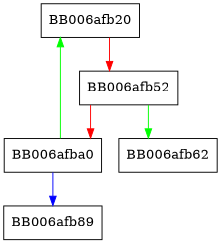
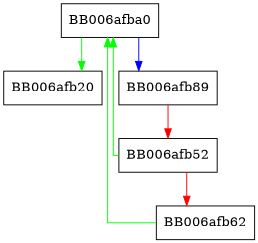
edge "BB006afb20" -> "BB006afb52": now "BB006afb89" -> "BB006afb52"
edge "BB006afb52" -> "BB006afba0": color red -> green
edge "BB006afb52" -> "BB006afb62": color green -> red
edge "BB006afb62" -> "BB006afba0": added
